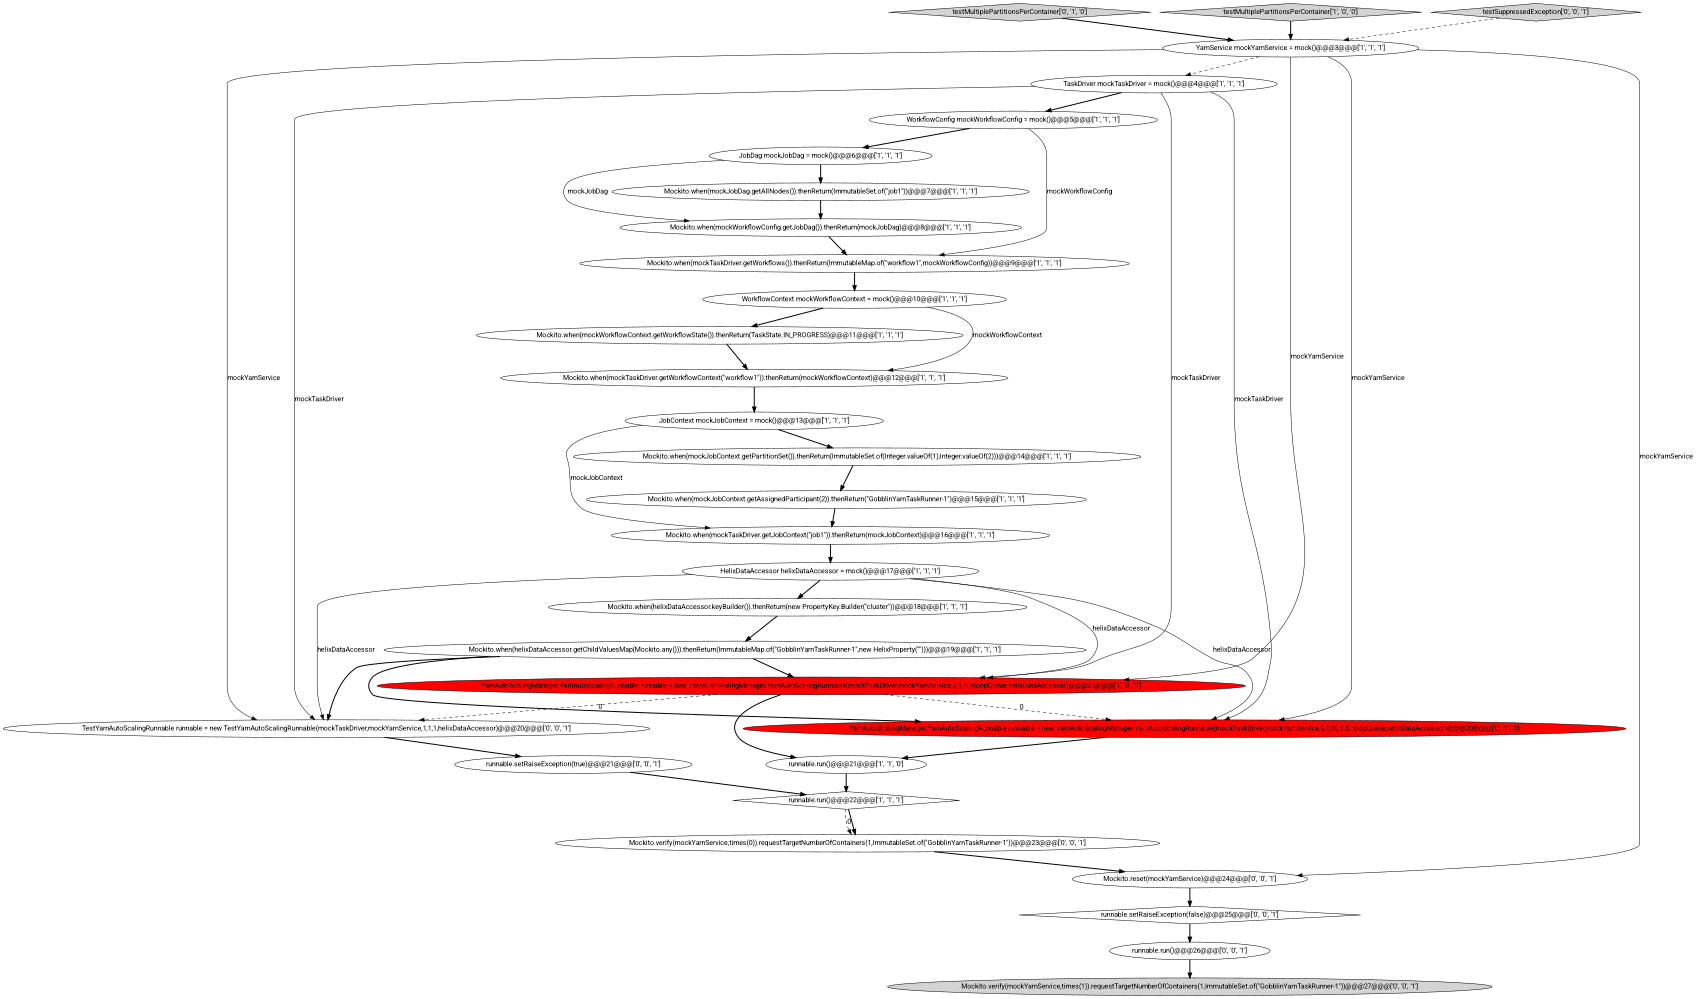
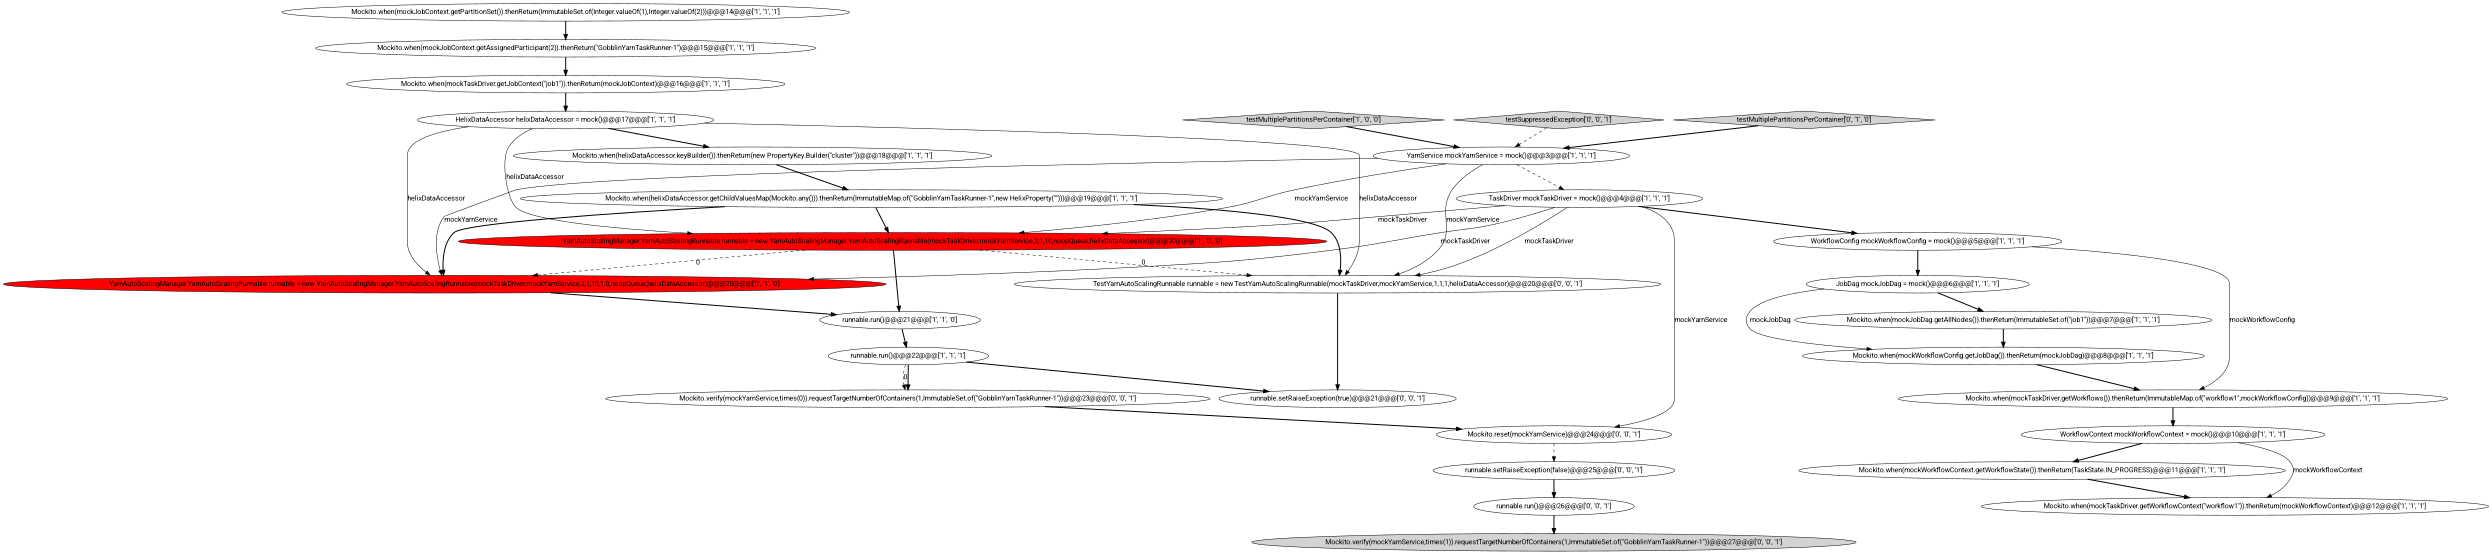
node "JobContext mockJobContext = mock()@@@13@@@['1', '1', '1']": removed
edge "YarnService mockYarnService = mock()@@@3@@@['1', '1', '1']" -> "Mockito.reset(mockYarnService)@@@24@@@['0', '0', '1']": now "TaskDriver mockTaskDriver = mock()@@@4@@@['1', '1', '1']" -> "Mockito.reset(mockYarnService)@@@24@@@['0', '0', '1']"
edge "runnable.setRaiseException(true)@@@21@@@['0', '0', '1']" -> "runnable.run()@@@22@@@['1', '1', '1']": reversed
node "runnable.run()@@@22@@@['1', '1', '1']": shape diamond -> ellipse
edge "Mockito.reset(mockYarnService)@@@24@@@['0', '0', '1']" -> "runnable.setRaiseException(false)@@@25@@@['0', '0', '1']": style bold -> dashed
node "runnable.setRaiseException(false)@@@25@@@['0', '0', '1']": shape diamond -> ellipse
